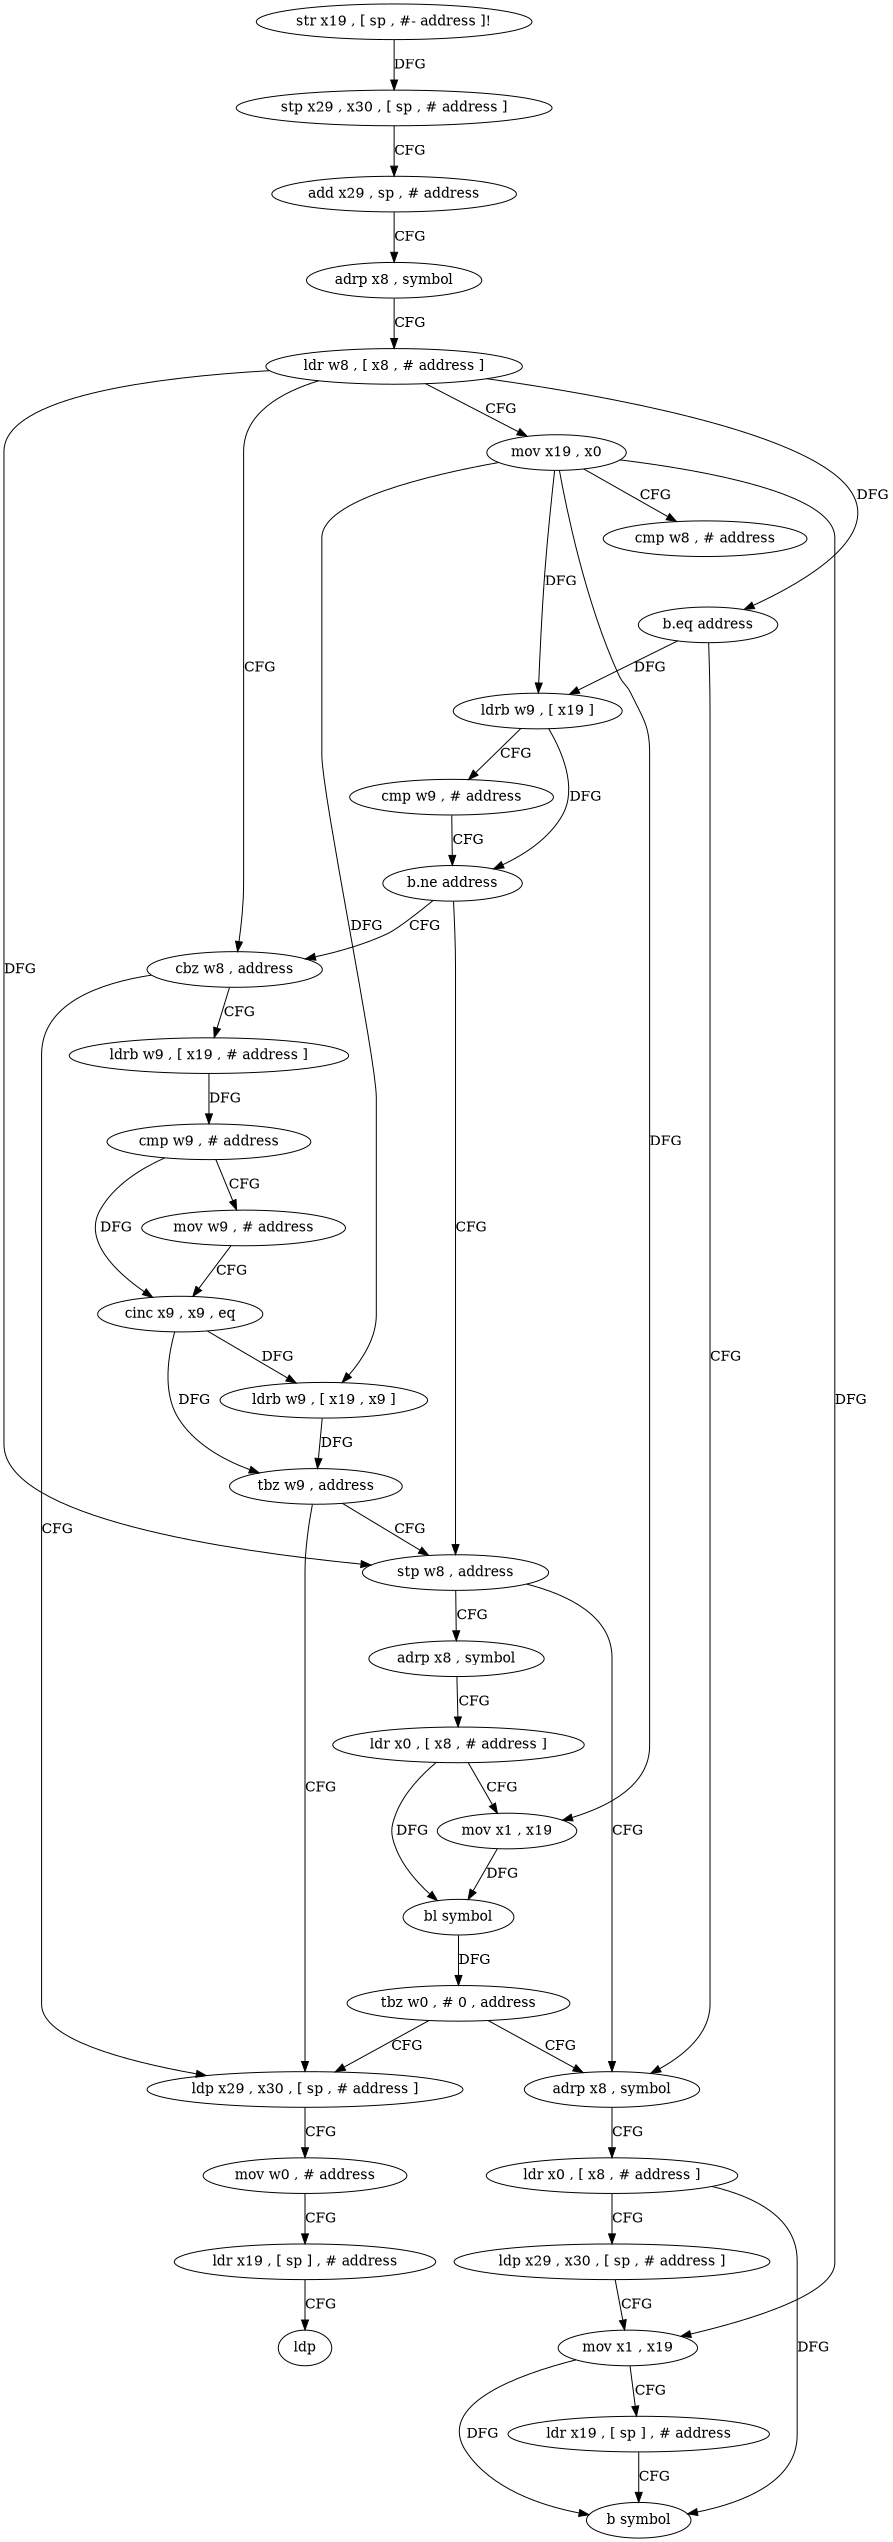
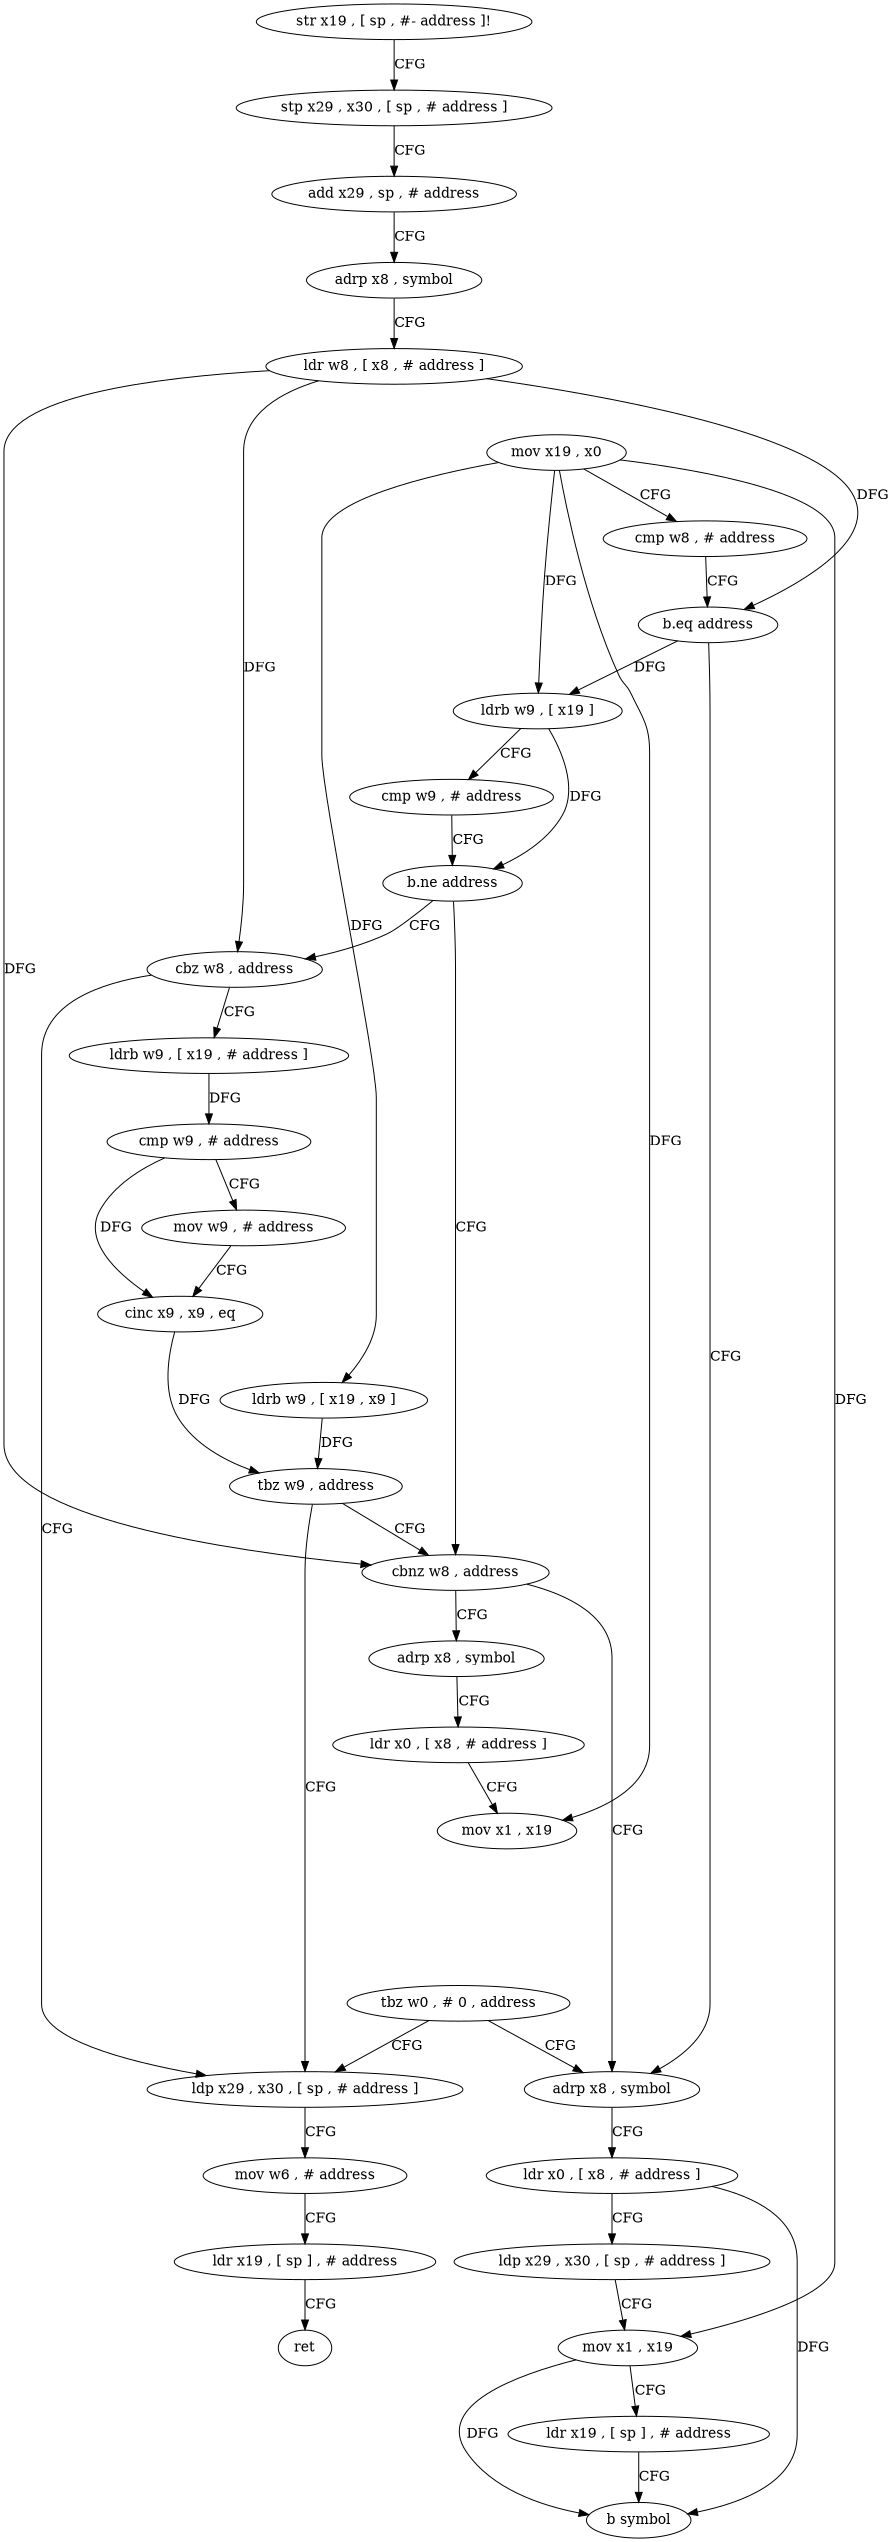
edge "str x19 , [ sp , #- address ]!" -> "stp x29 , x30 , [ sp , # address ]": label "DFG" -> "CFG"
edge "ldr w8 , [ x8 , # address ]" -> "mov x19 , x0": removed, label "CFG"
edge "cmp w8 , # address" -> "b.eq address": added, label "CFG"
edge "ldr w8 , [ x8 , # address ]" -> "cbz w8 , address": label "CFG" -> "DFG"
edge "cinc x9 , x9 , eq" -> "ldrb w9 , [ x19 , x9 ]": removed, label "DFG"
node "stp w8 , address": label "stp w8 , address" -> "cbnz w8 , address"
node "bl symbol": removed
node "mov w0 , # address": label "mov w0 , # address" -> "mov w6 , # address"
node "ldp": label "ldp" -> "ret"
